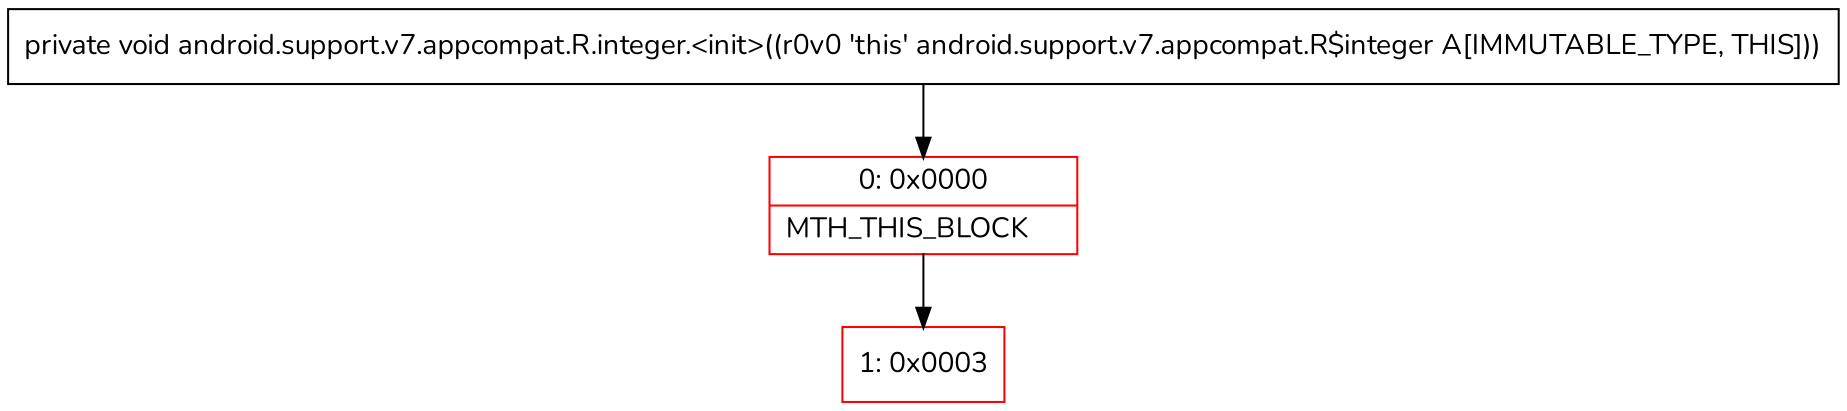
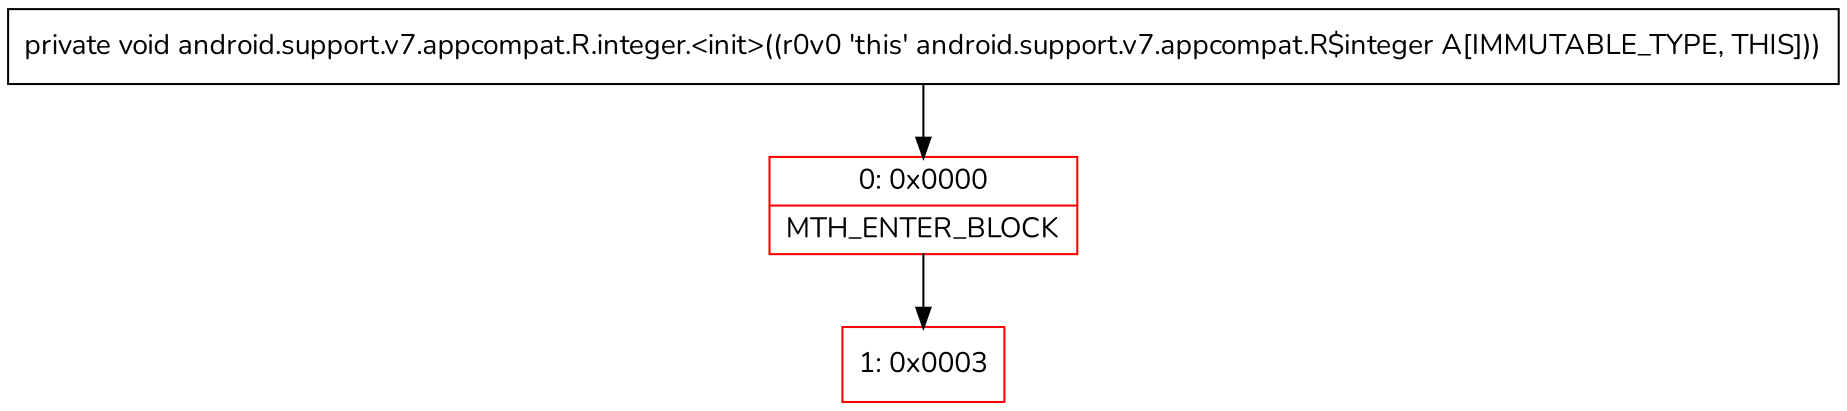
node "0: 0x0000": text "MTH_THIS_BLOCK" -> "MTH_ENTER_BLOCK"
